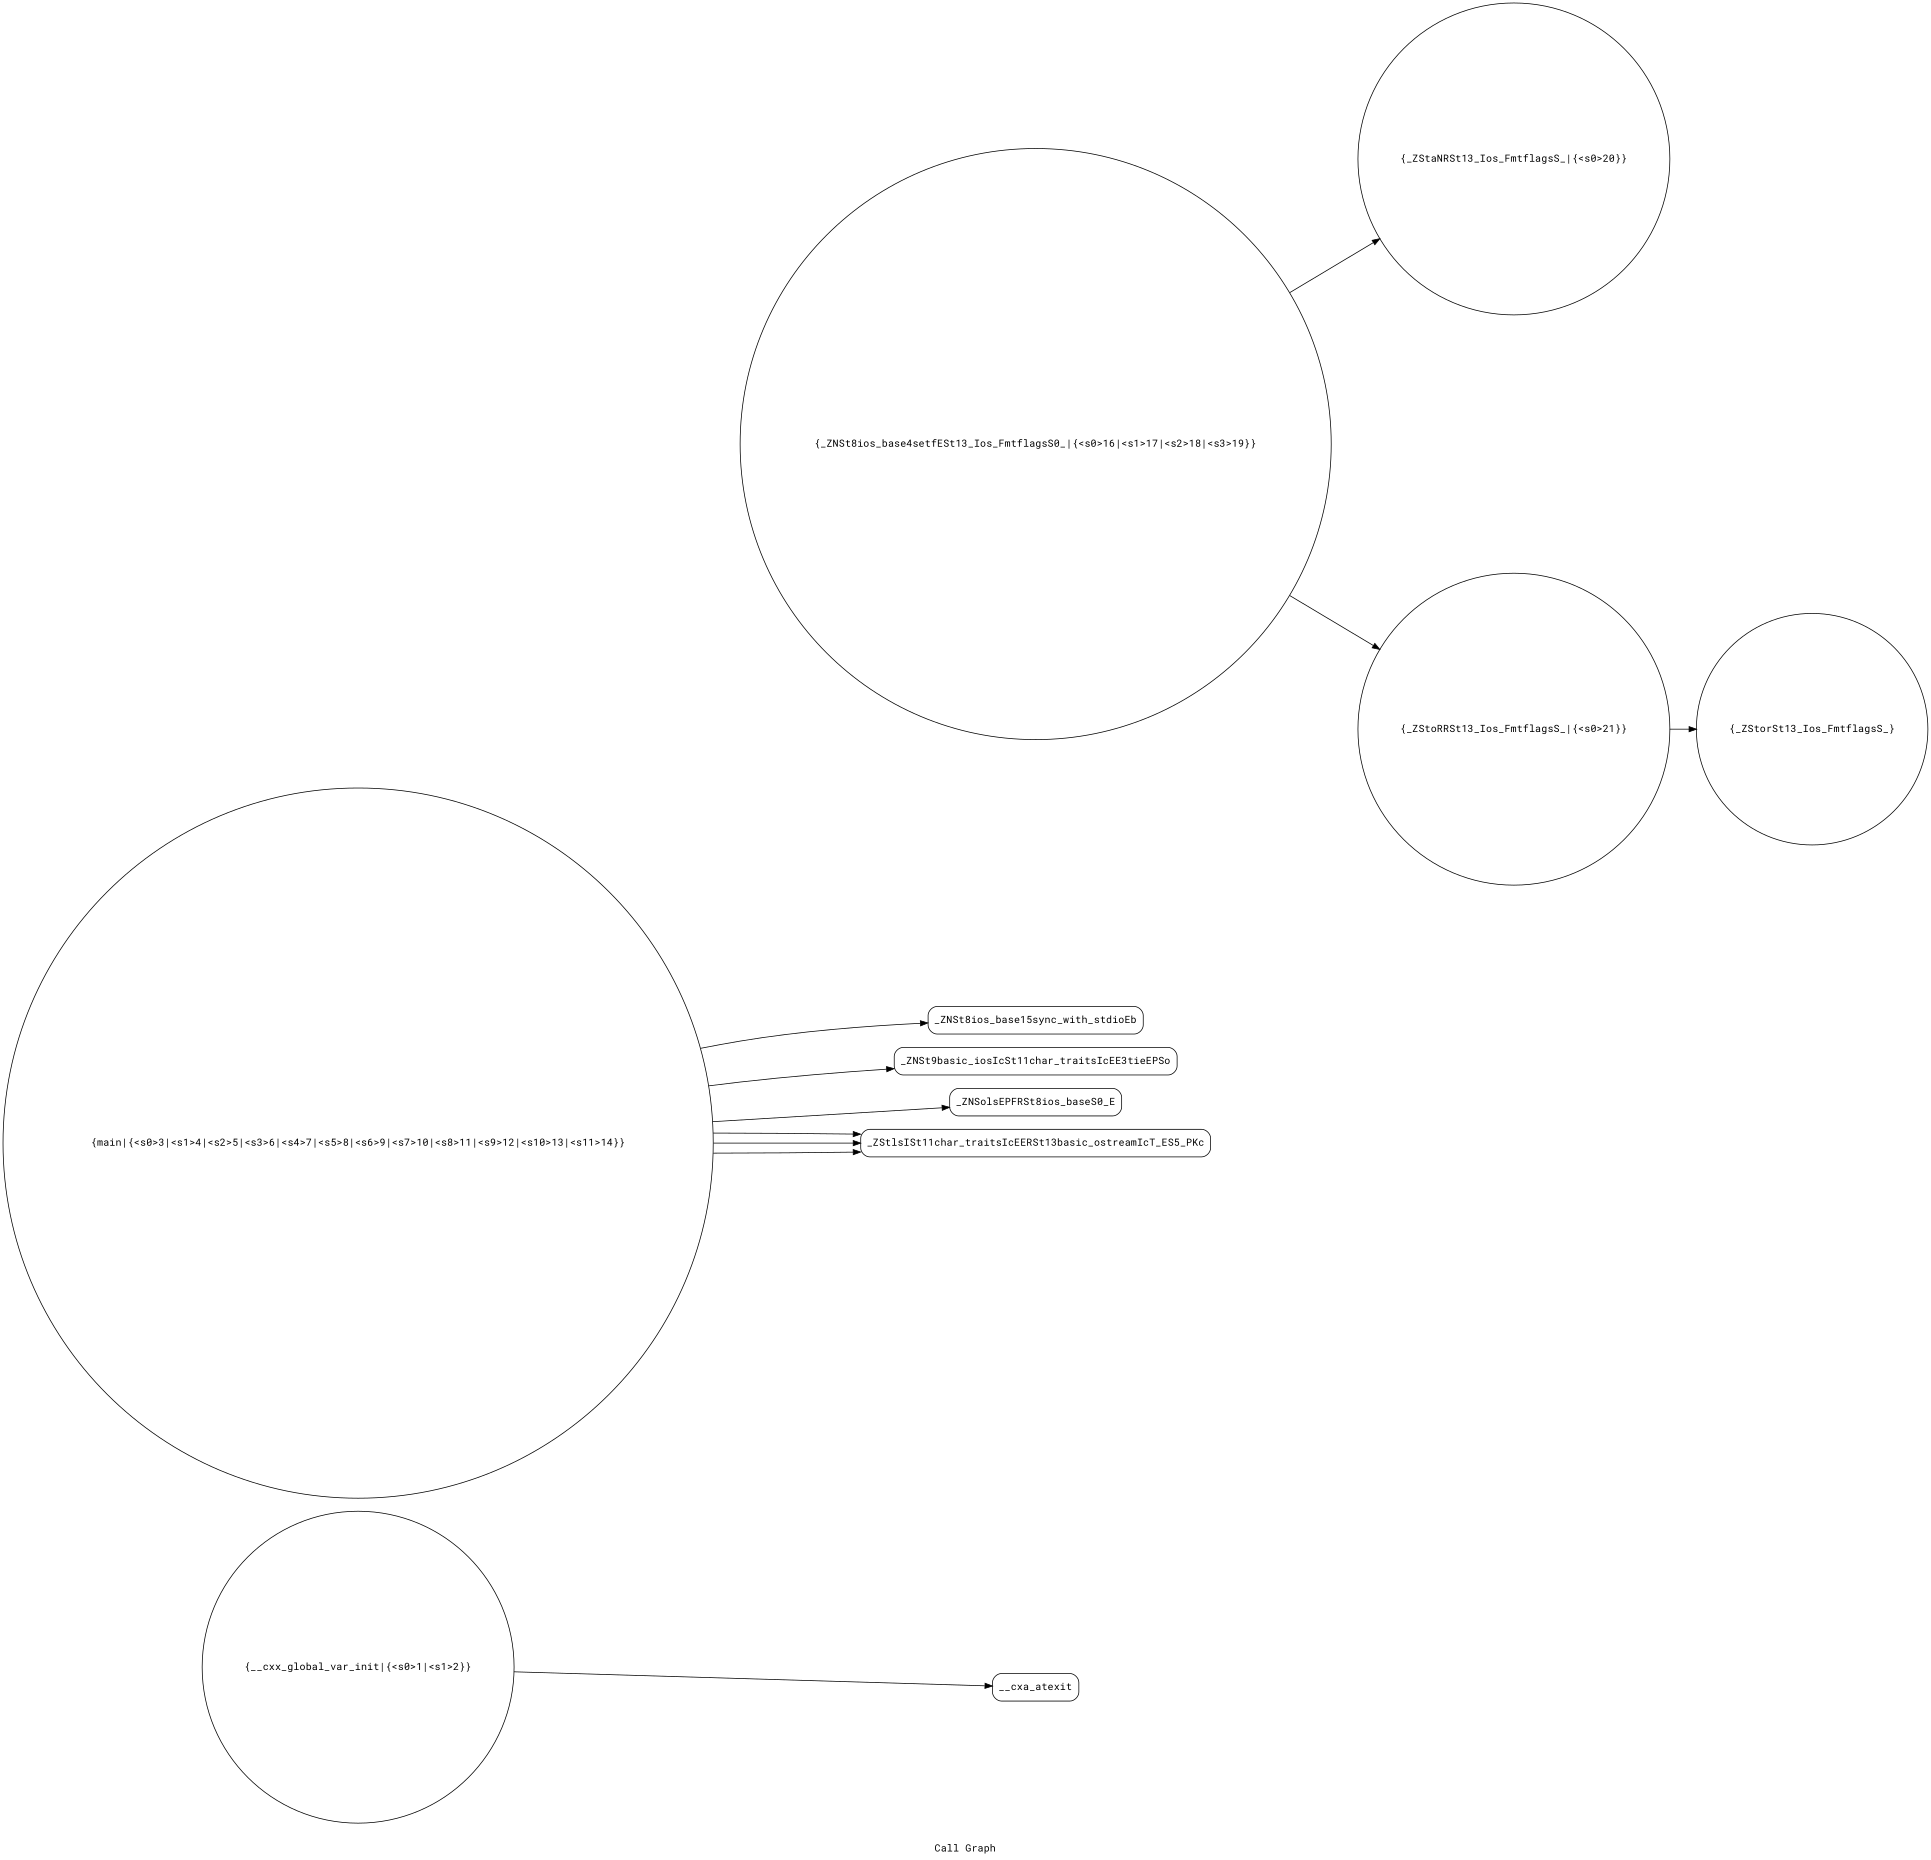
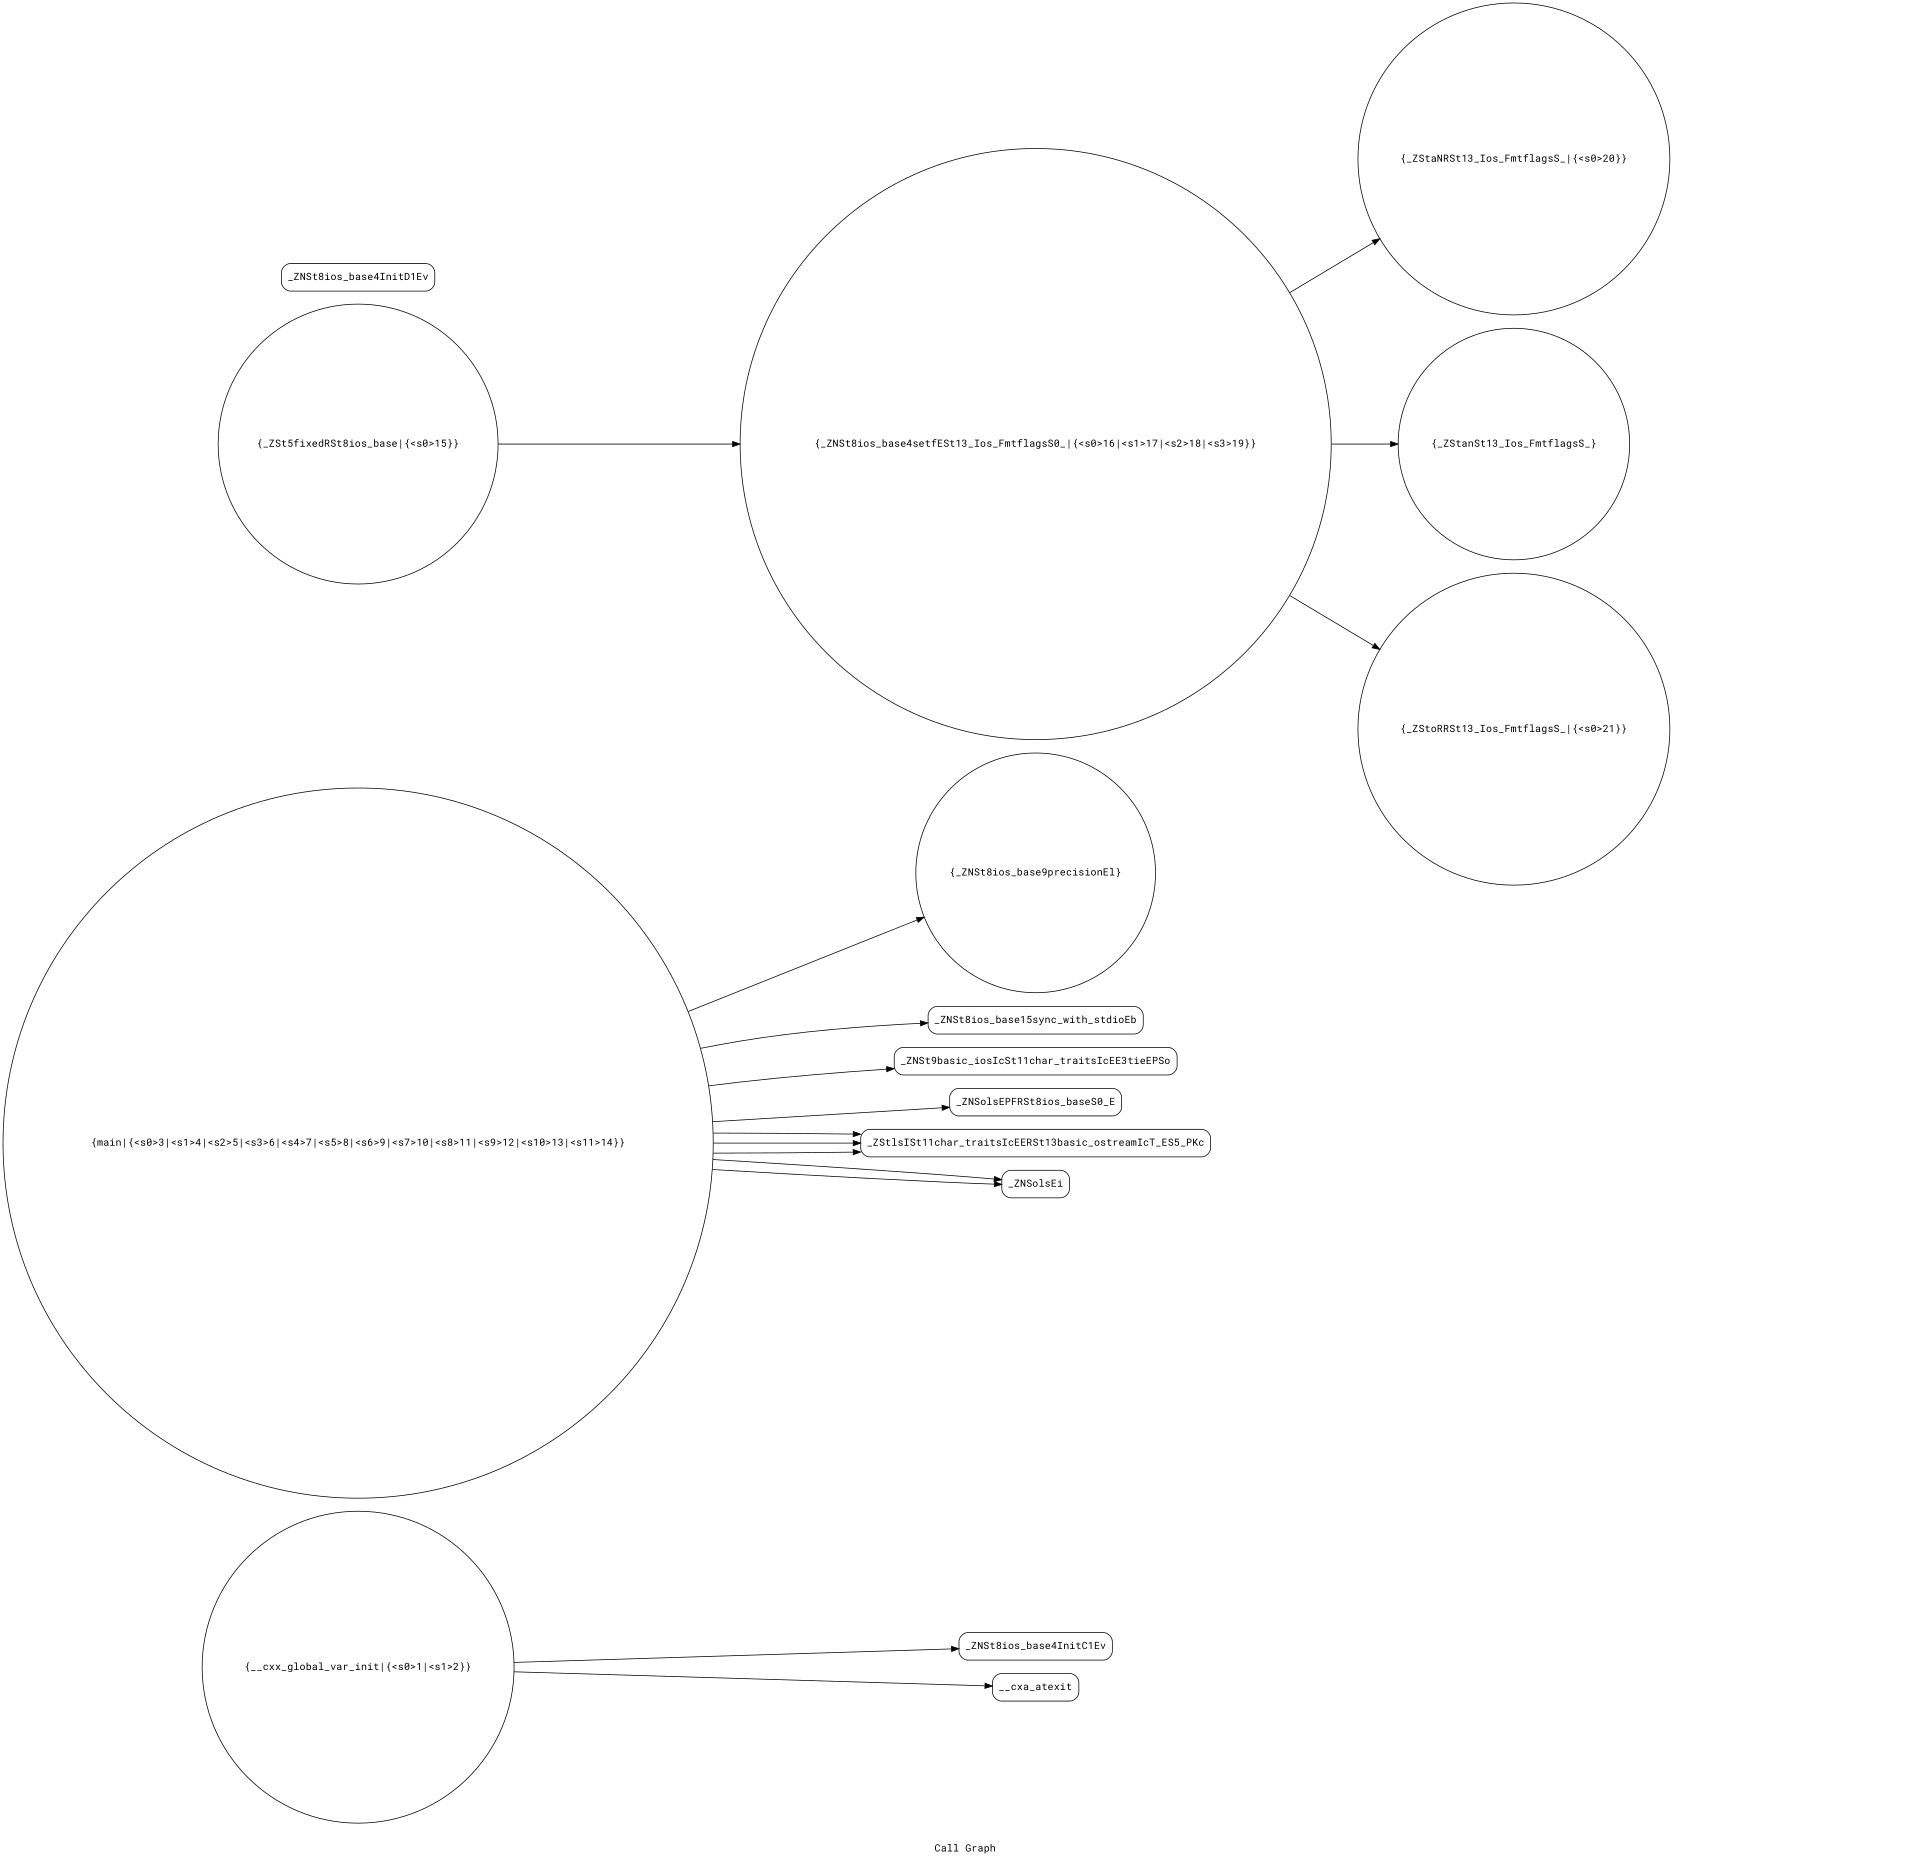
node "_ZNSt8ios_base4InitD1Ev": added
node "{_ZSt5fixedRSt8ios_base|{<s0>15}}": added
node "{_ZStanSt13_Ios_FmtflagsS_}": added
node "{_ZStorSt13_Ios_FmtflagsS_}": removed
node "{_ZNSt8ios_base9precisionEl}": added
node "_ZNSolsEi": added
node "_ZNSt8ios_base4InitC1Ev": added
